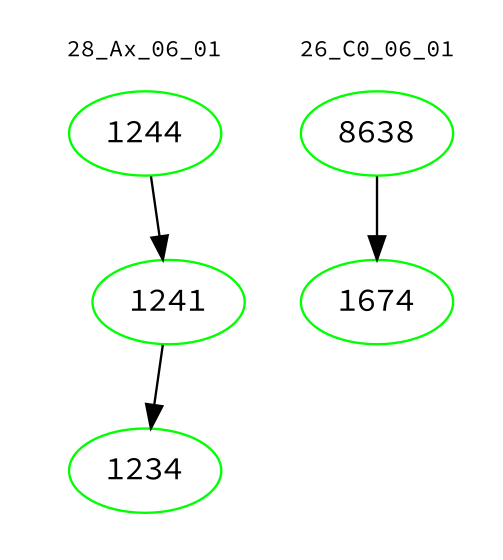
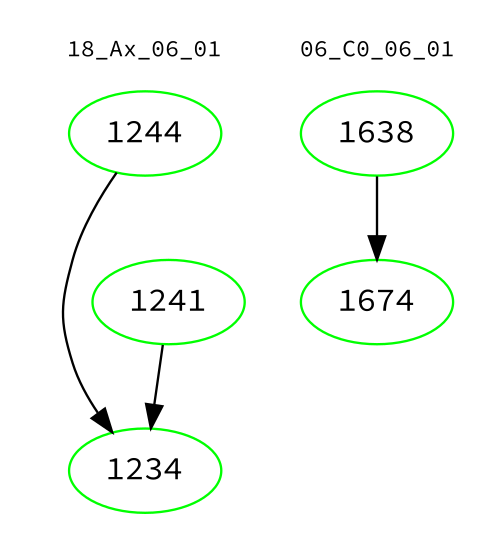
cluster "28_Ax_06_01": label "28_Ax_06_01" -> "18_Ax_06_01"
cluster "26_C0_06_01": label "26_C0_06_01" -> "06_C0_06_01"
node "8638": label "8638" -> "1638"
edge "1244" -> "1241": now "1244" -> "1234"
